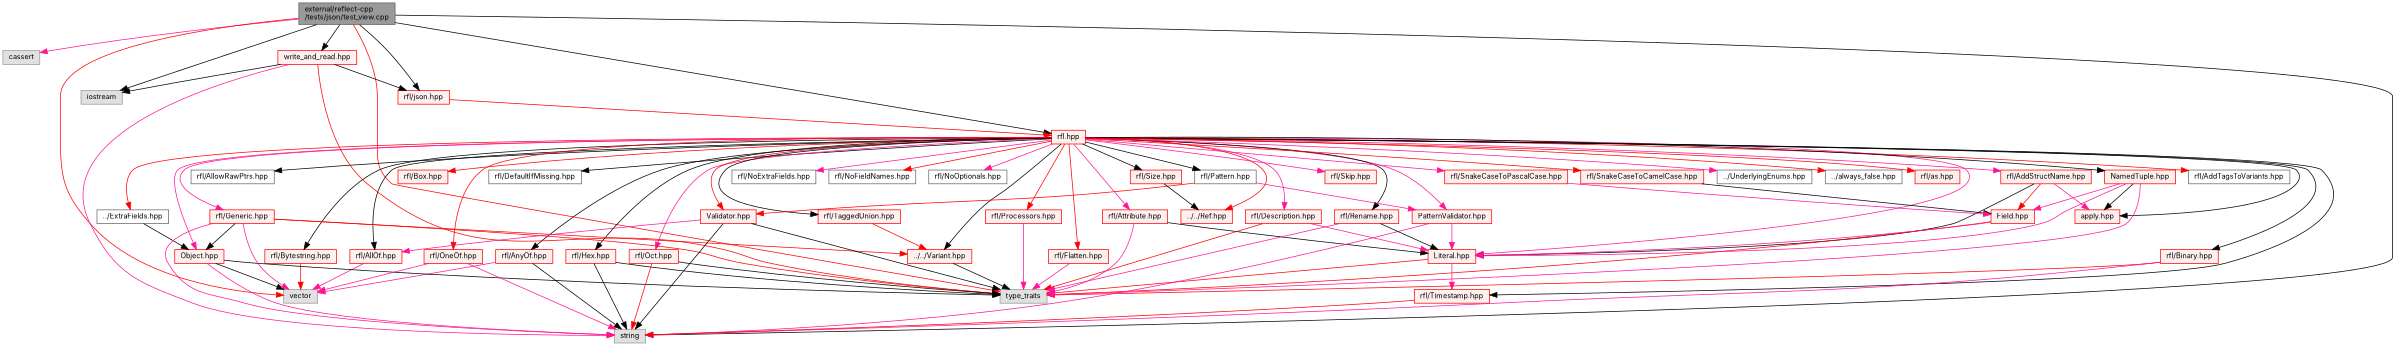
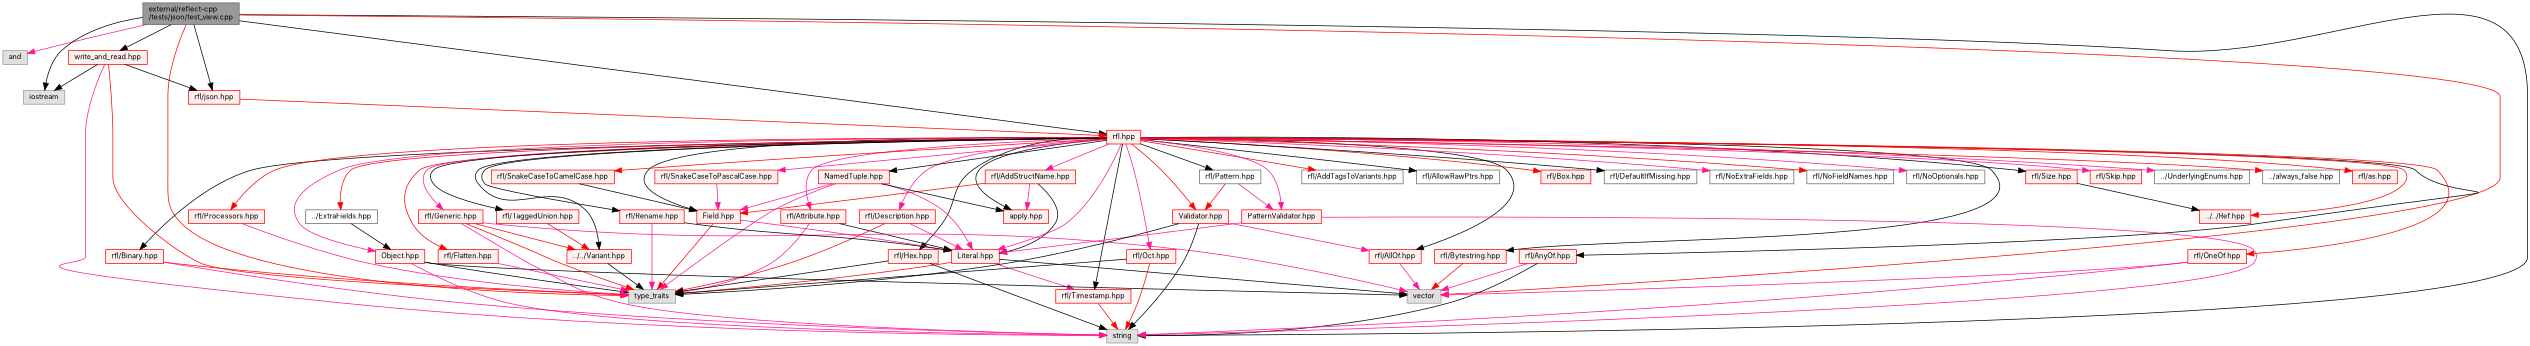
node "cassert": label "cassert" -> "and"
edge "rfl.hpp" -> "Field.hpp": added
edge "rfl/Generic.hpp" -> "Object.hpp": removed
edge "Literal.hpp" -> "vector": added
